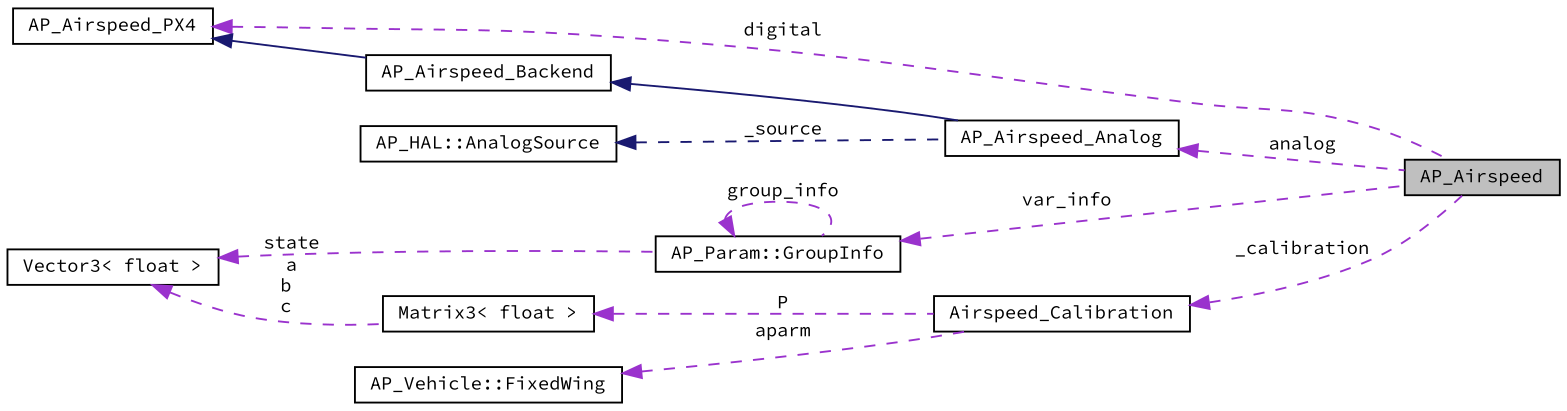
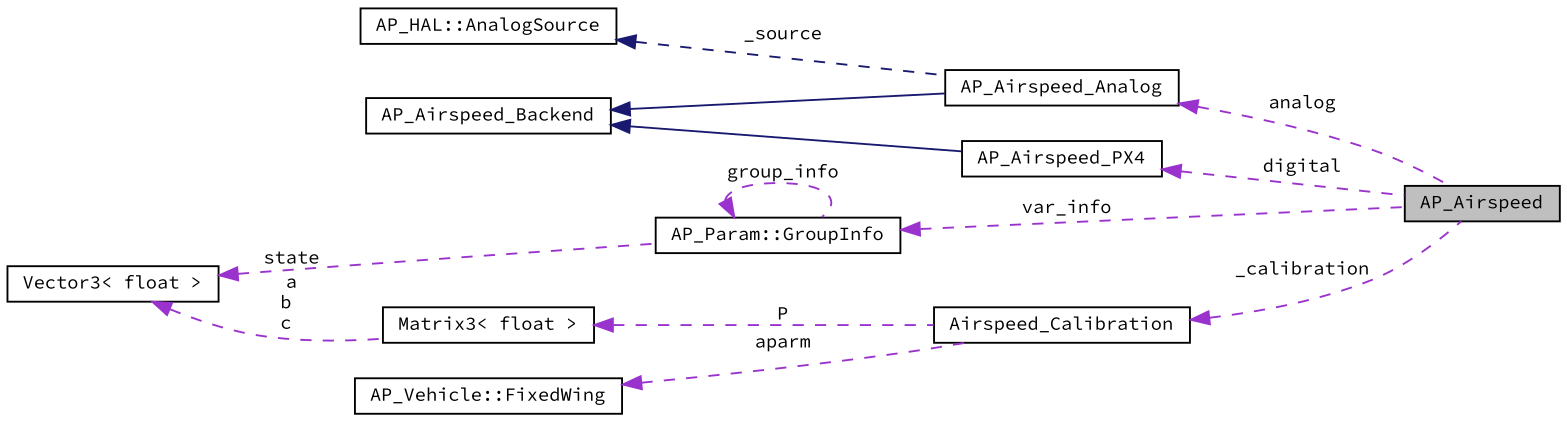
edge "AP_Airspeed_Backend" -> "AP_Airspeed_PX4": reversed
